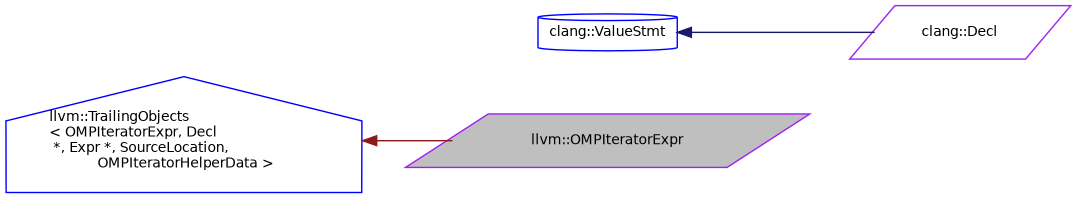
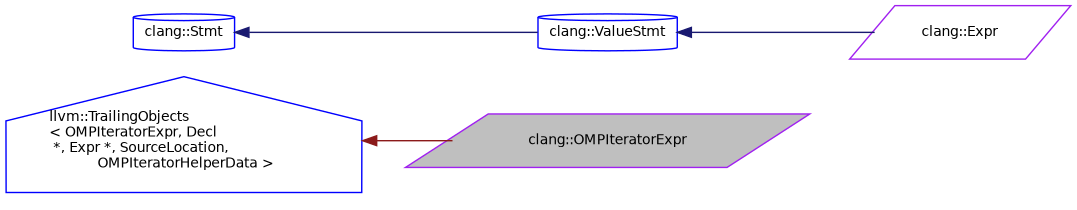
node "clang::Stmt": added
node "clang::Decl": label "clang::Decl" -> "clang::Expr"
node "llvm::OMPIteratorExpr": label "llvm::OMPIteratorExpr" -> "clang::OMPIteratorExpr"
